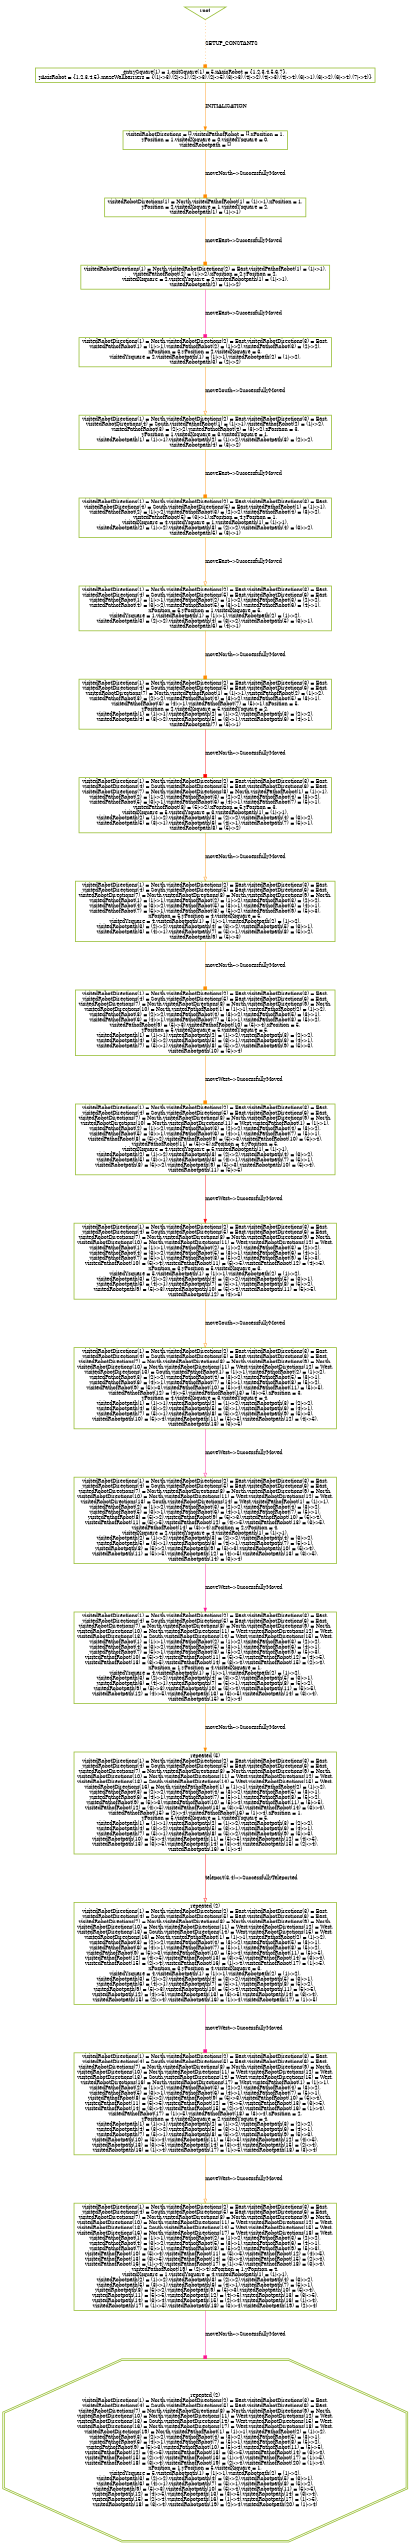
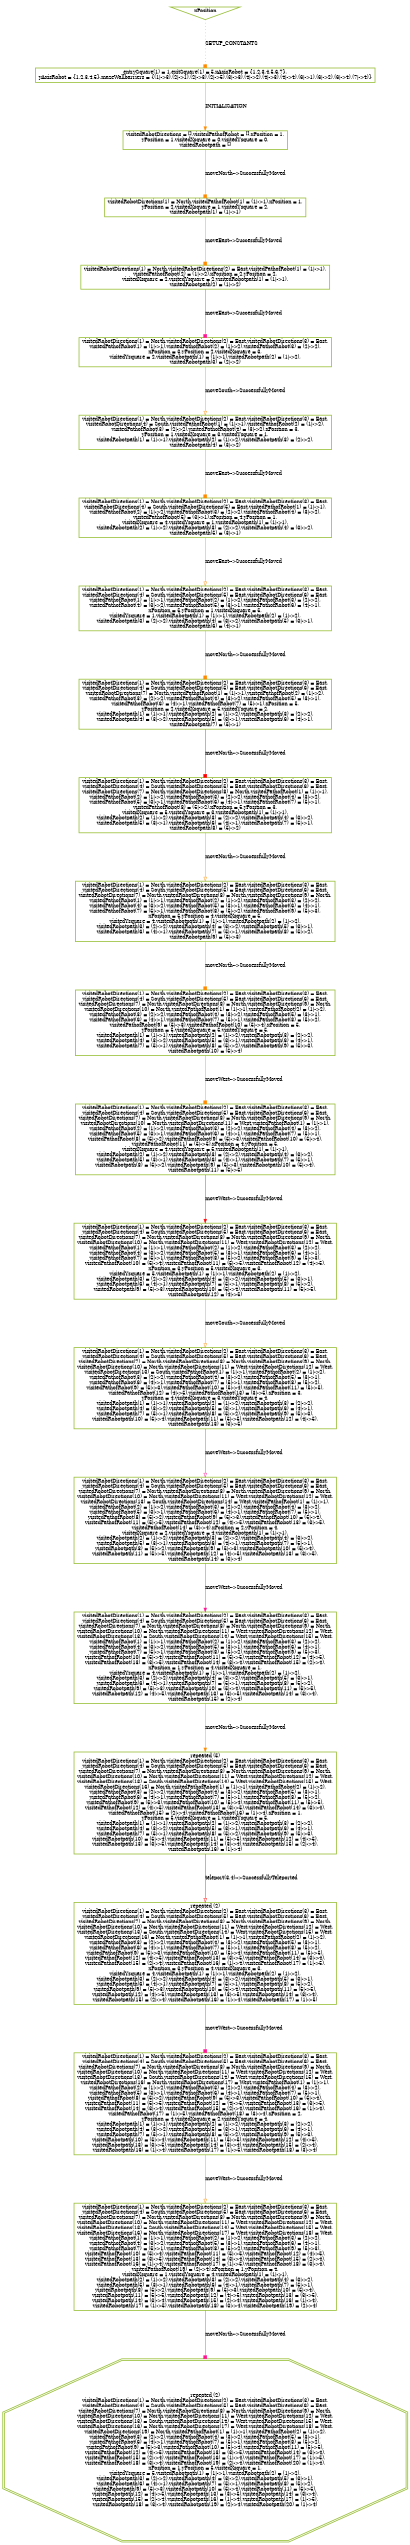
node "root": label "root" -> "xPosition"
